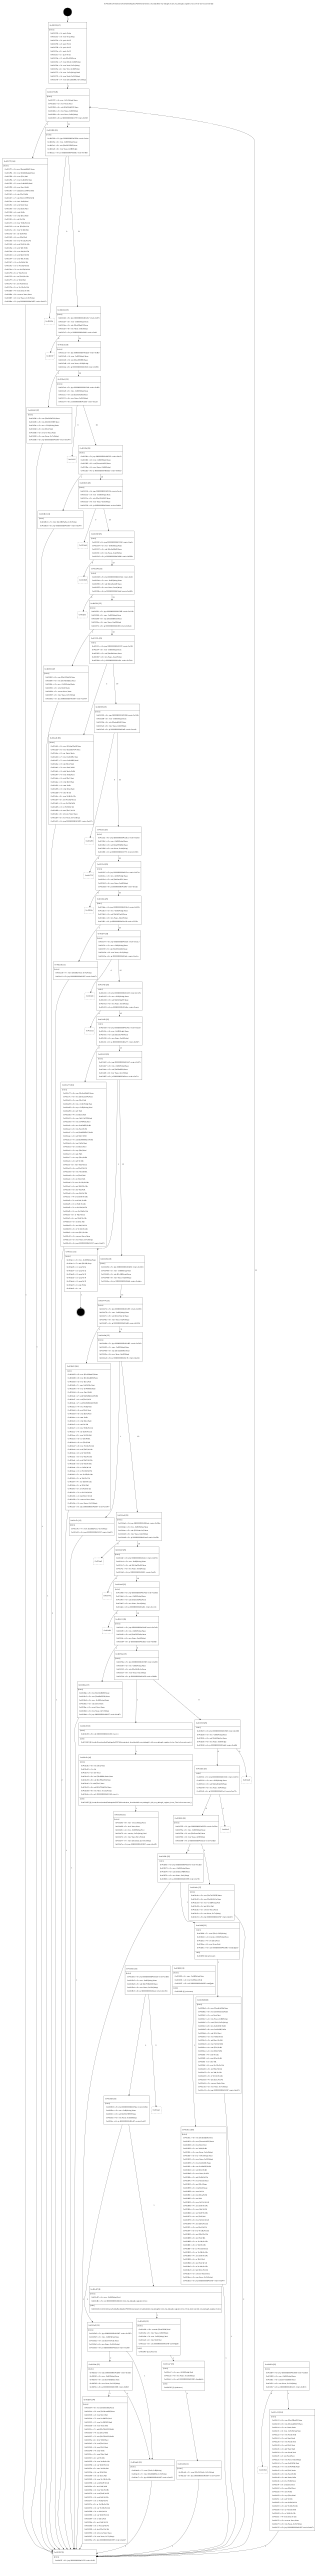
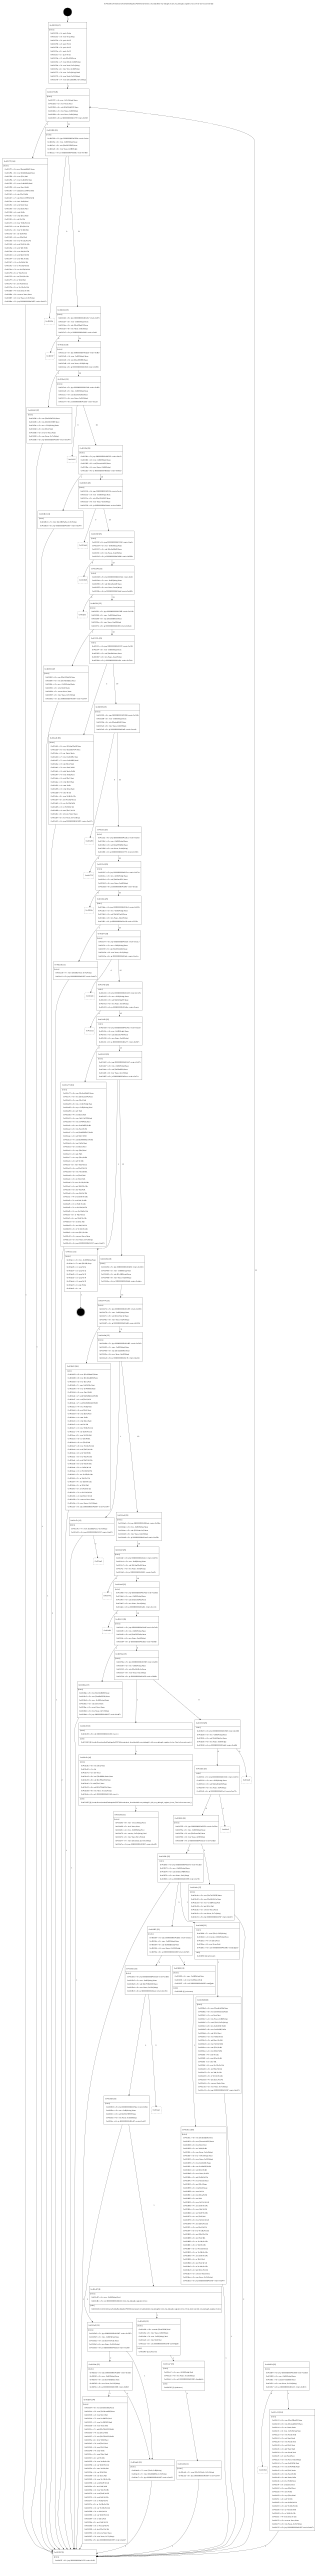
edge "0x4014a6 [25]" -> "0x401ea8": now "0x401c7b [12]" -> "0x401ea8"
node "0x401587 [25]": added
